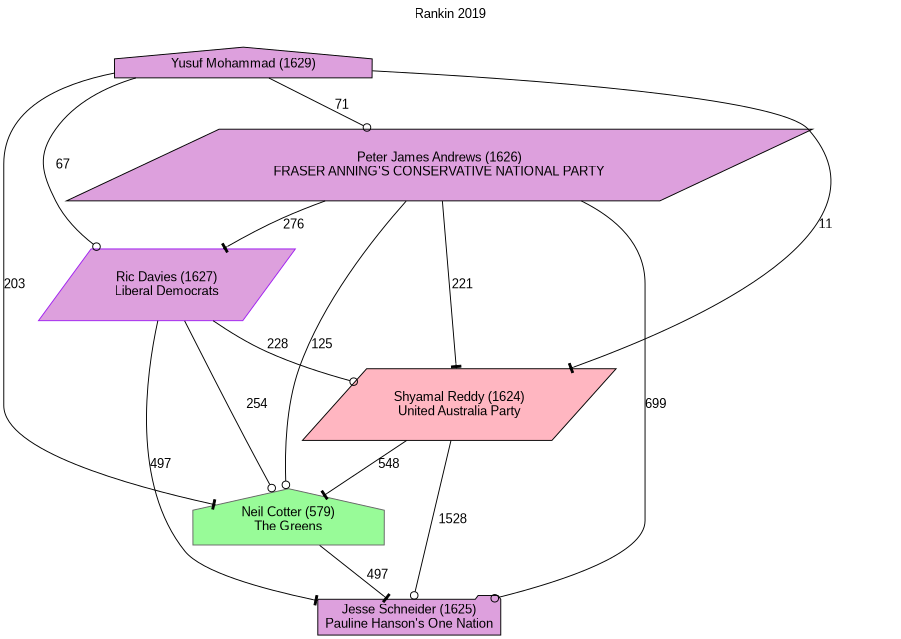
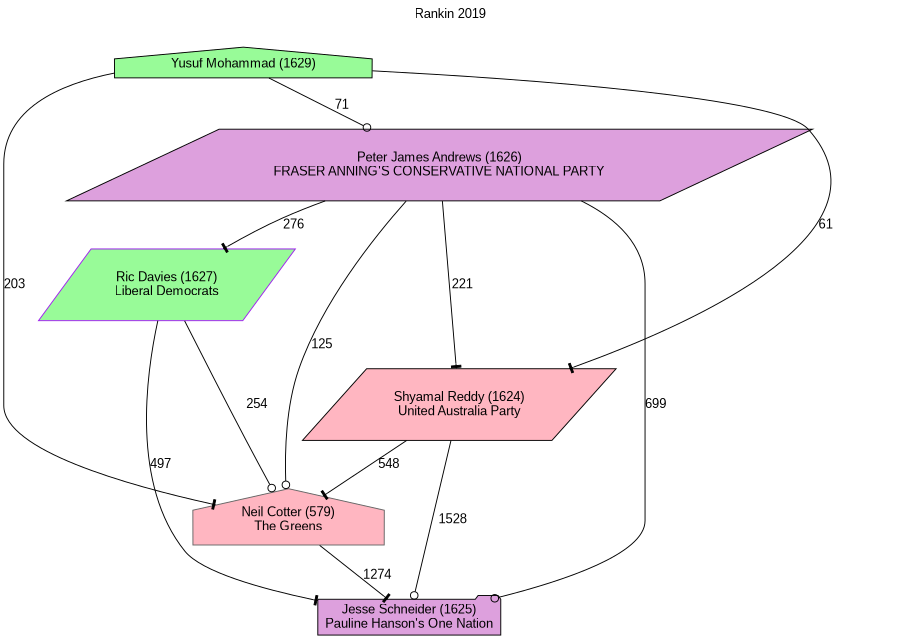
node "Yusuf Mohammad (1629)": fillcolor plum -> palegreen
edge "Yusuf Mohammad (1629)" -> "Ric Davies (1627) Liberal Democrats": removed, label "67"
edge "Yusuf Mohammad (1629)" -> "Shyamal Reddy (1624) United Australia Party": label "11" -> "61"
node "Ric Davies (1627) Liberal Democrats": fillcolor plum -> palegreen
edge "Ric Davies (1627) Liberal Democrats" -> "Shyamal Reddy (1624) United Australia Party": removed, label "228"
node "Neil Cotter (579) The Greens": fillcolor palegreen -> lightpink
edge "Neil Cotter (579) The Greens" -> "Jesse Schneider (1625) Pauline Hanson's One Nation": label "497" -> "1274"
